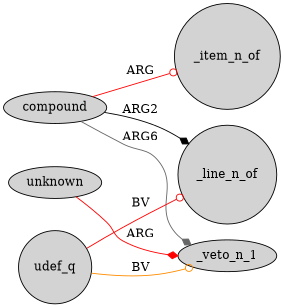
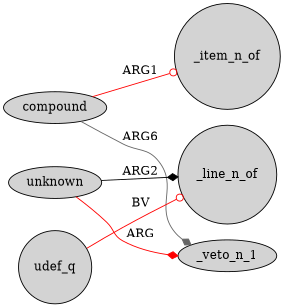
edge "compound" -> "_item_n_of": label "ARG" -> "ARG1"
edge "compound" -> "_line_n_of": now "unknown" -> "_line_n_of"
edge "udef_q" -> "_veto_n_1": removed, label "BV"
